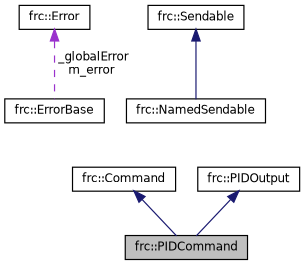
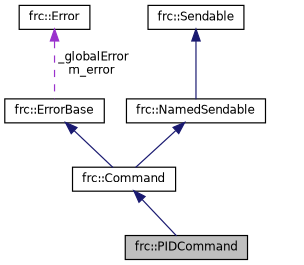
edge "frc::Command" -> "frc::ErrorBase": added
edge "frc::Command" -> "frc::NamedSendable": added
node "frc::PIDOutput": removed
